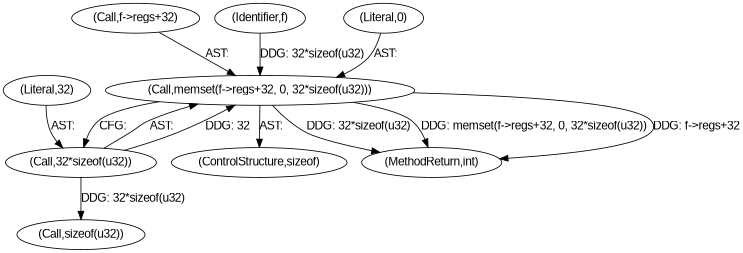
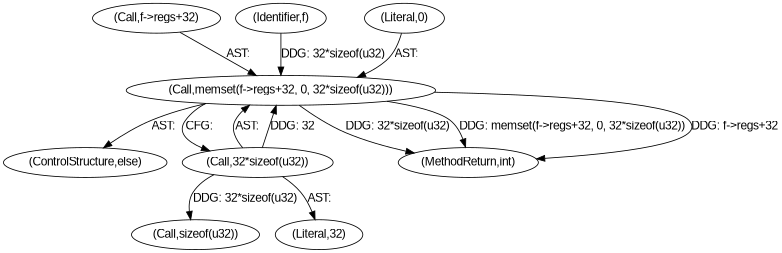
edge "(Literal,32)" -> "(Call,32*sizeof(u32))": reversed
node "(ControlStructure,sizeof)": label "(ControlStructure,sizeof)" -> "(ControlStructure,else)"
